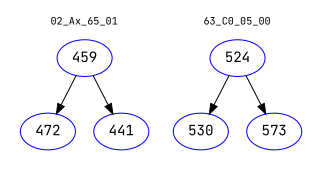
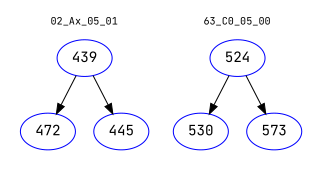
cluster "02_Ax_65_01": label "02_Ax_65_01" -> "02_Ax_05_01"
node "459": label "459" -> "439"
node "441": label "441" -> "445"
